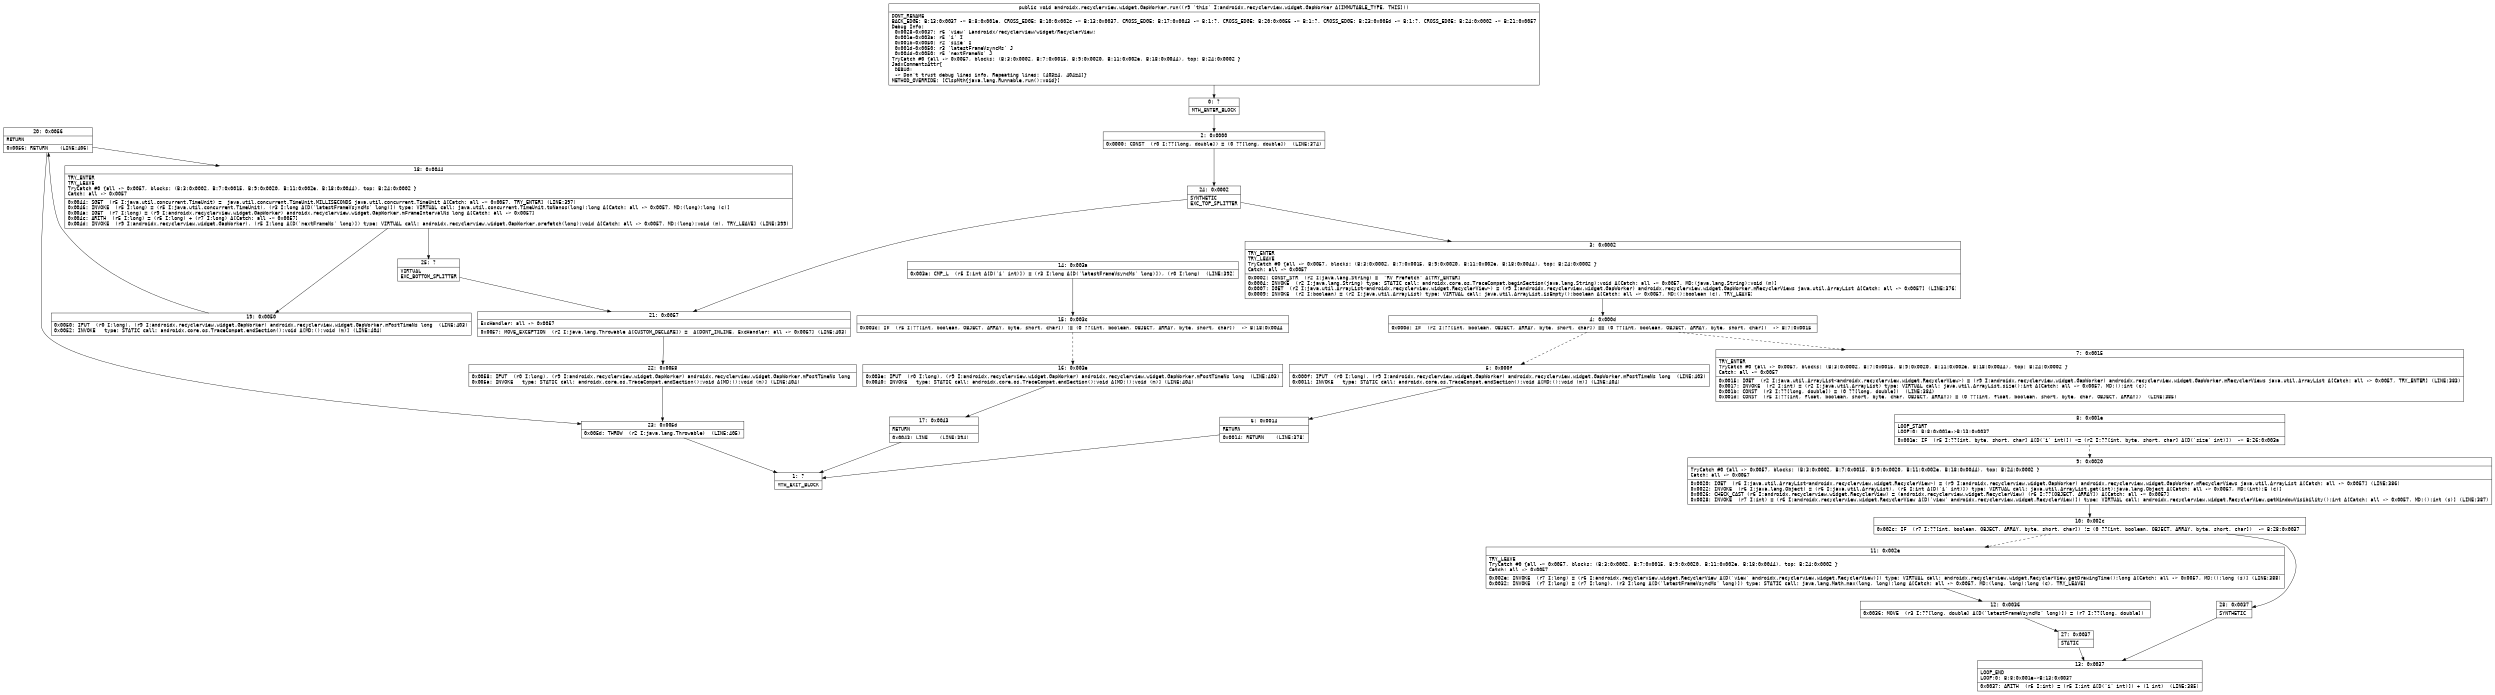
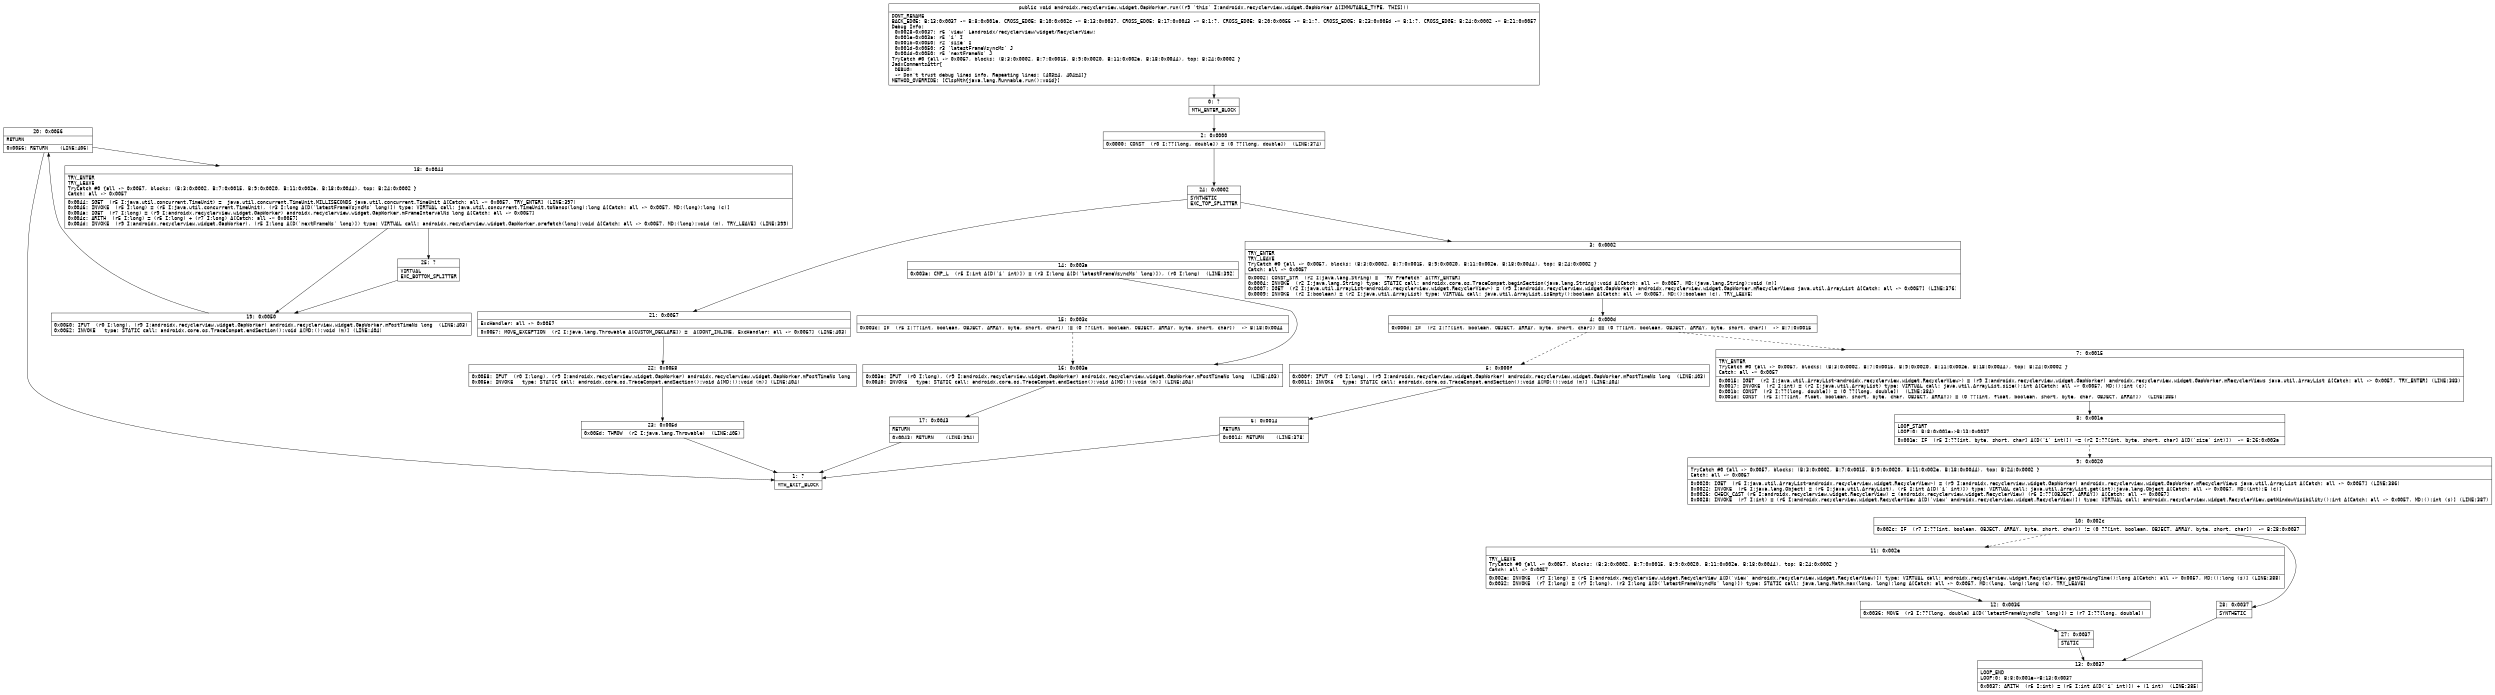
edge "25: ?" -> "21: 0x0057": now "25: ?" -> "19: 0x0050"
edge "14: 0x003a" -> "15: 0x003c": now "14: 0x003a" -> "16: 0x003e"
edge "20: 0x0056" -> "23: 0x005d": now "20: 0x0056" -> "1: ?"
edge "7: 0x0015" -> "8: 0x001e": added
node "17: 0x0043": text "0x0043: LINE    (LINE:394)" -> "0x0043: RETURN    (LINE:394)"
edge "9: 0x0020" -> "10: 0x002c": removed
